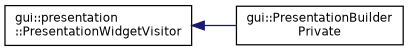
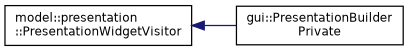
node "gui::presentation ::PresentationWidgetVisitor": label "gui::presentation ::PresentationWidgetVisitor" -> "model::presentation ::PresentationWidgetVisitor"
